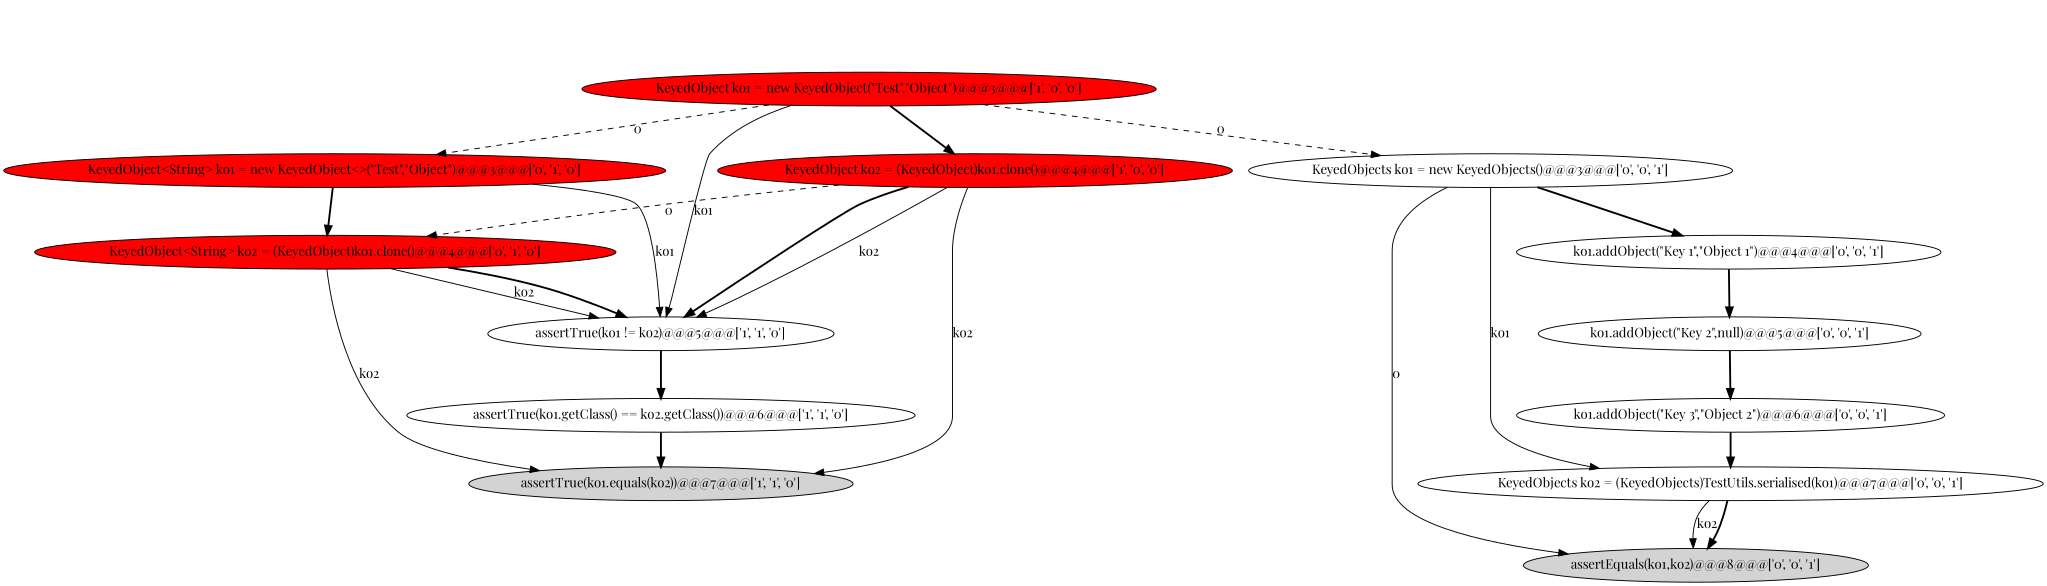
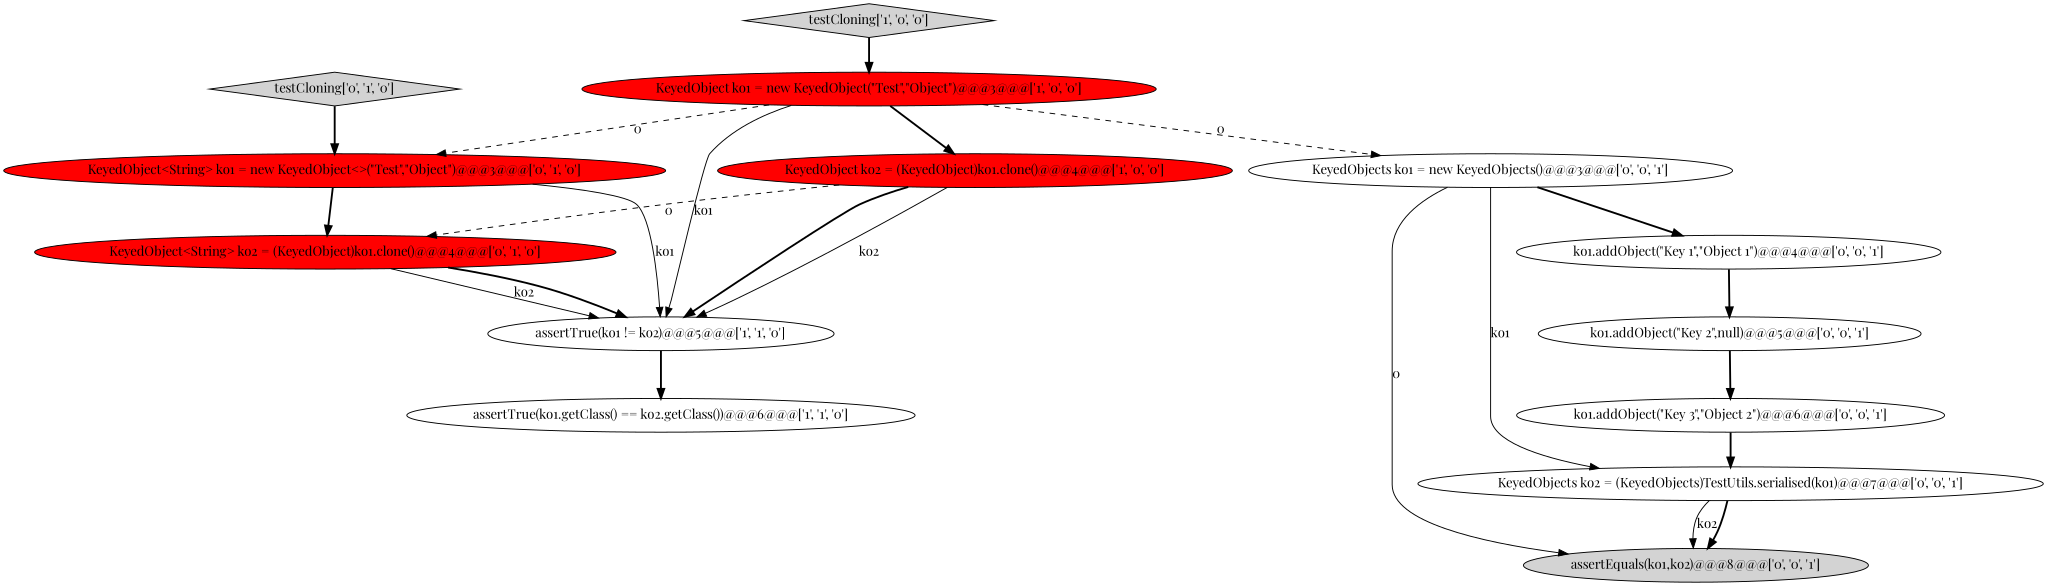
node "testCloning['1', '0', '0']": added
node "testCloning['0', '1', '0']": added
node "assertTrue(ko1.equals(ko2))@@@7@@@['1', '1', '0']": removed
